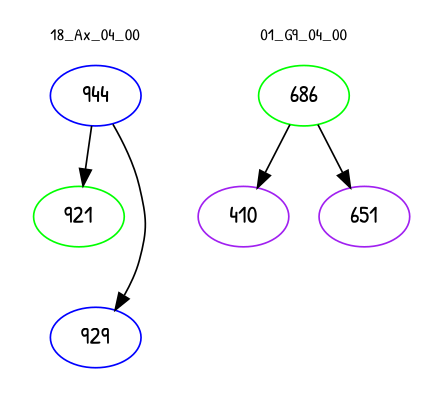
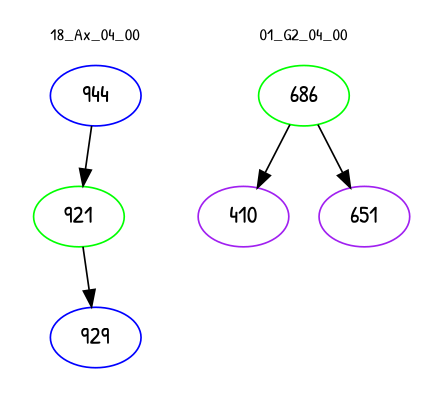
cluster "01_G9_04_00": label "01_G9_04_00" -> "01_G2_04_00"
edge "944" -> "929": now "921" -> "929"
